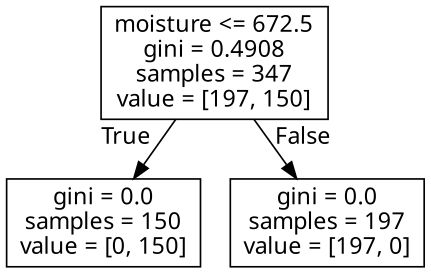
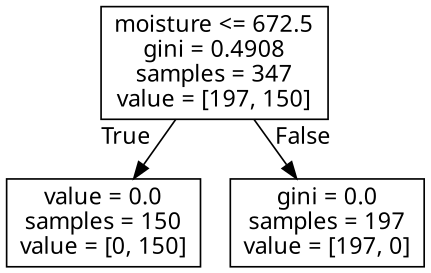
node "gini = 0.0 samples = 150 value = [0, 150]": label "gini = 0.0 samples = 150 value = [0, 150]" -> "value = 0.0 samples = 150 value = [0, 150]"
